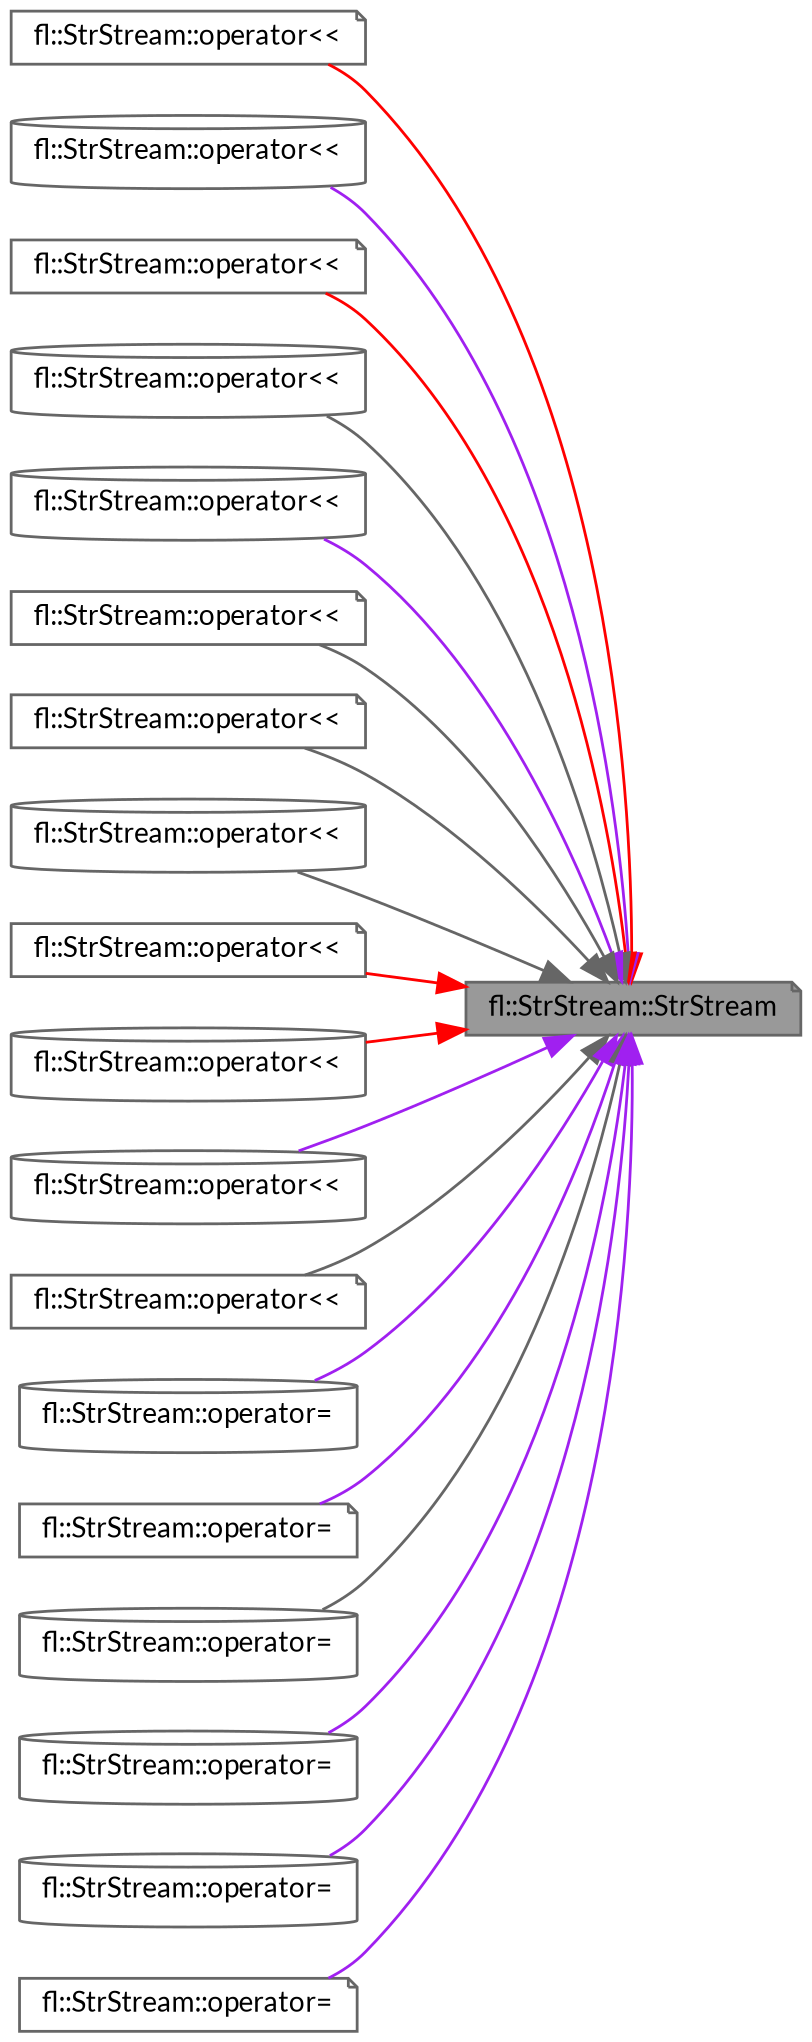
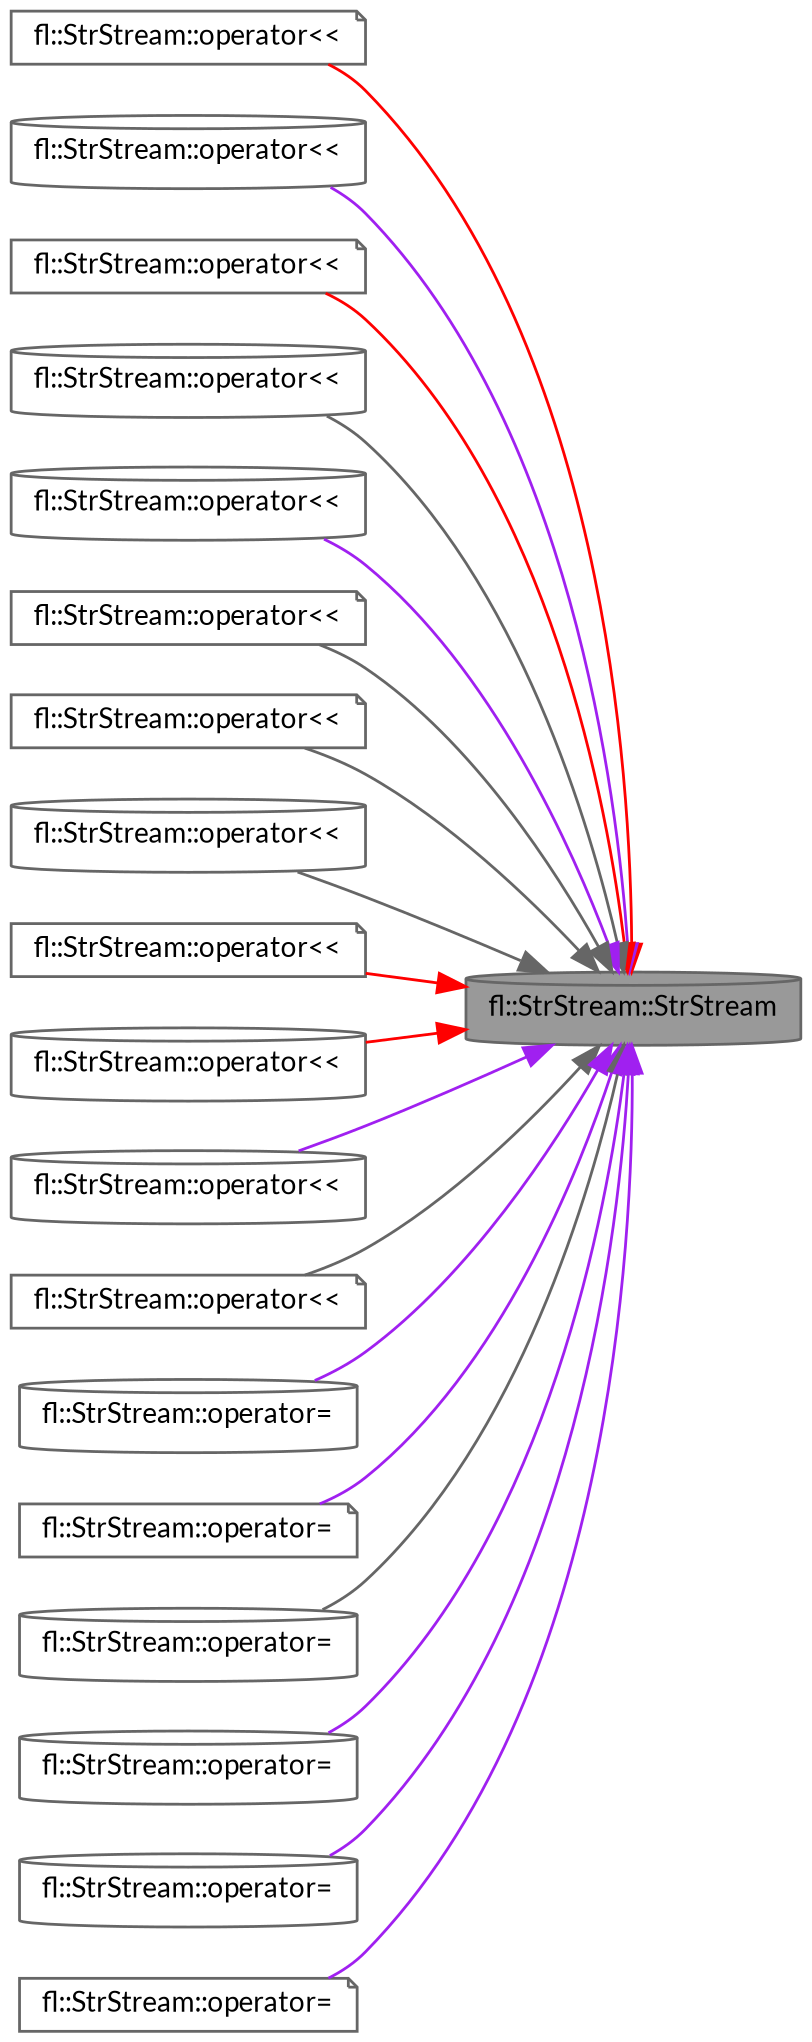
node "fl::StrStream::StrStream": shape note -> cylinder
